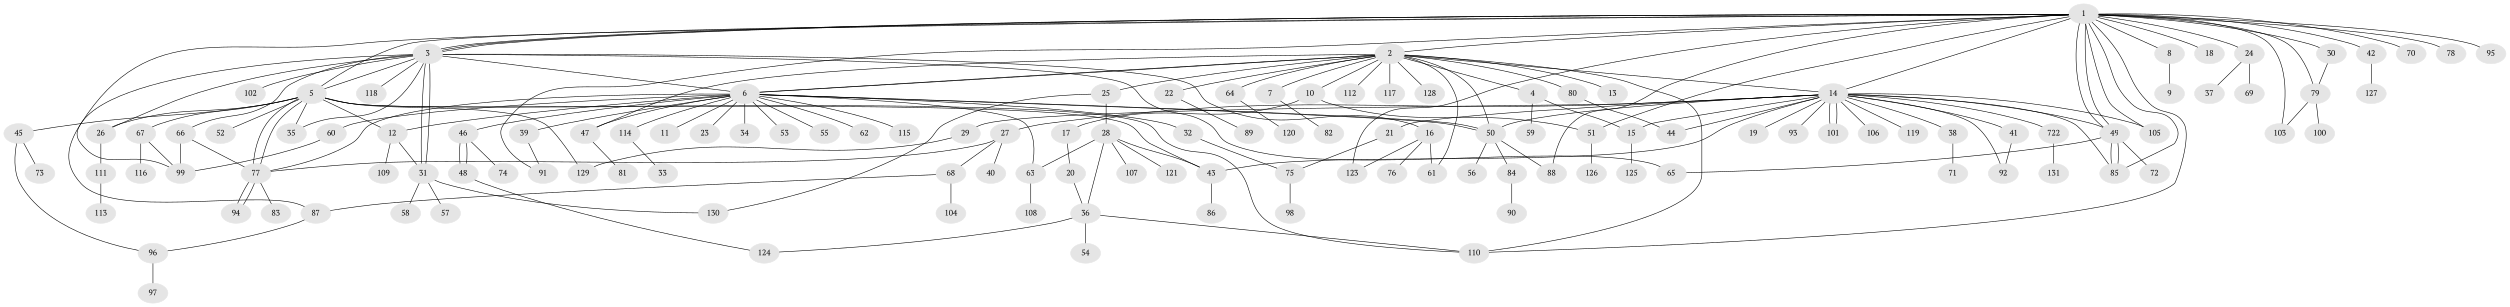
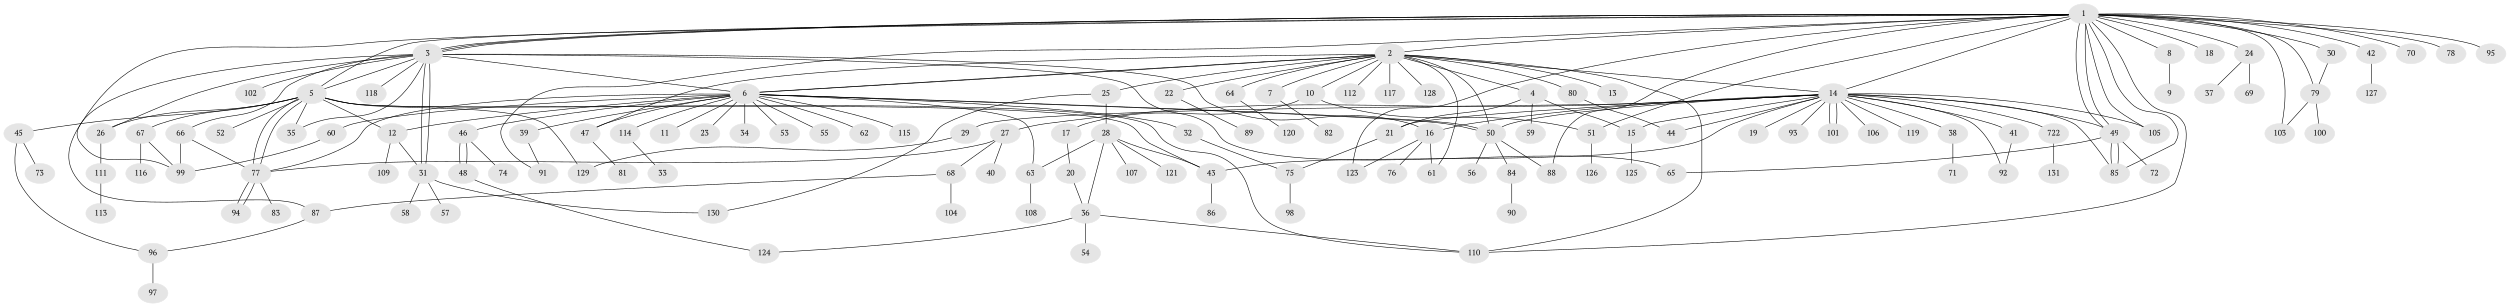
edge "4" -- "21": added
edge "14" -- "16": added
